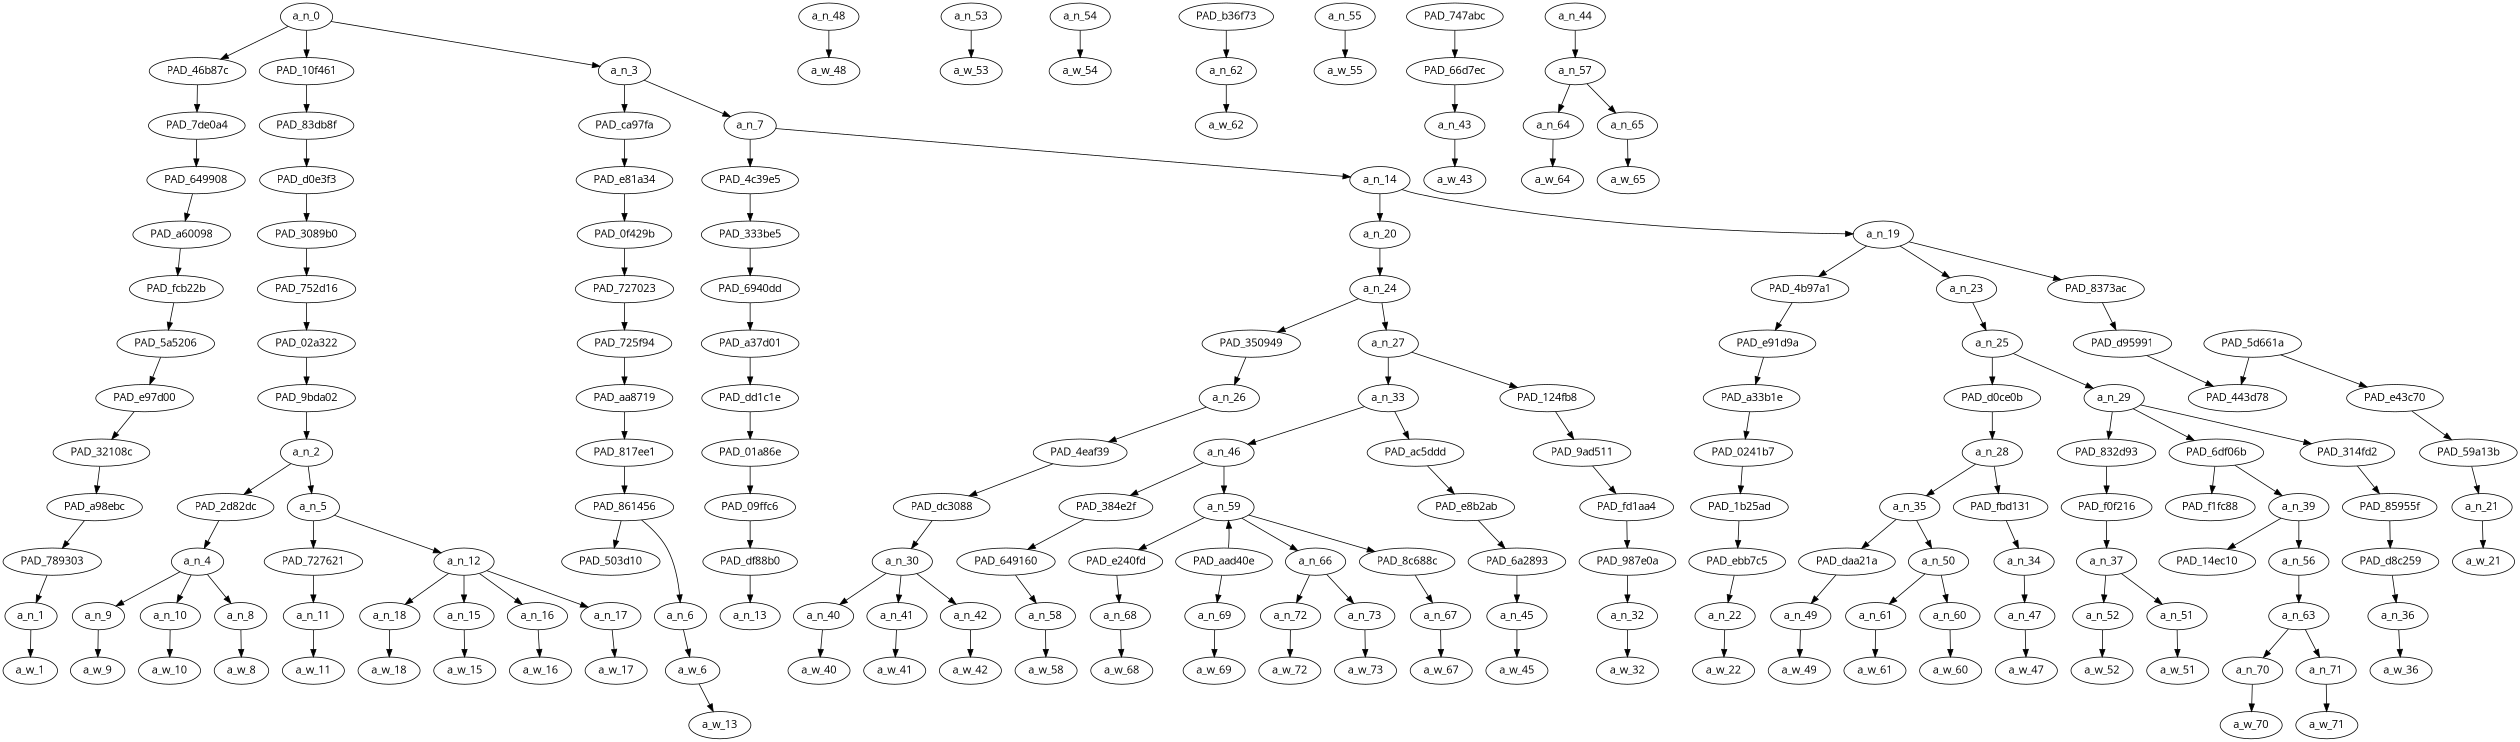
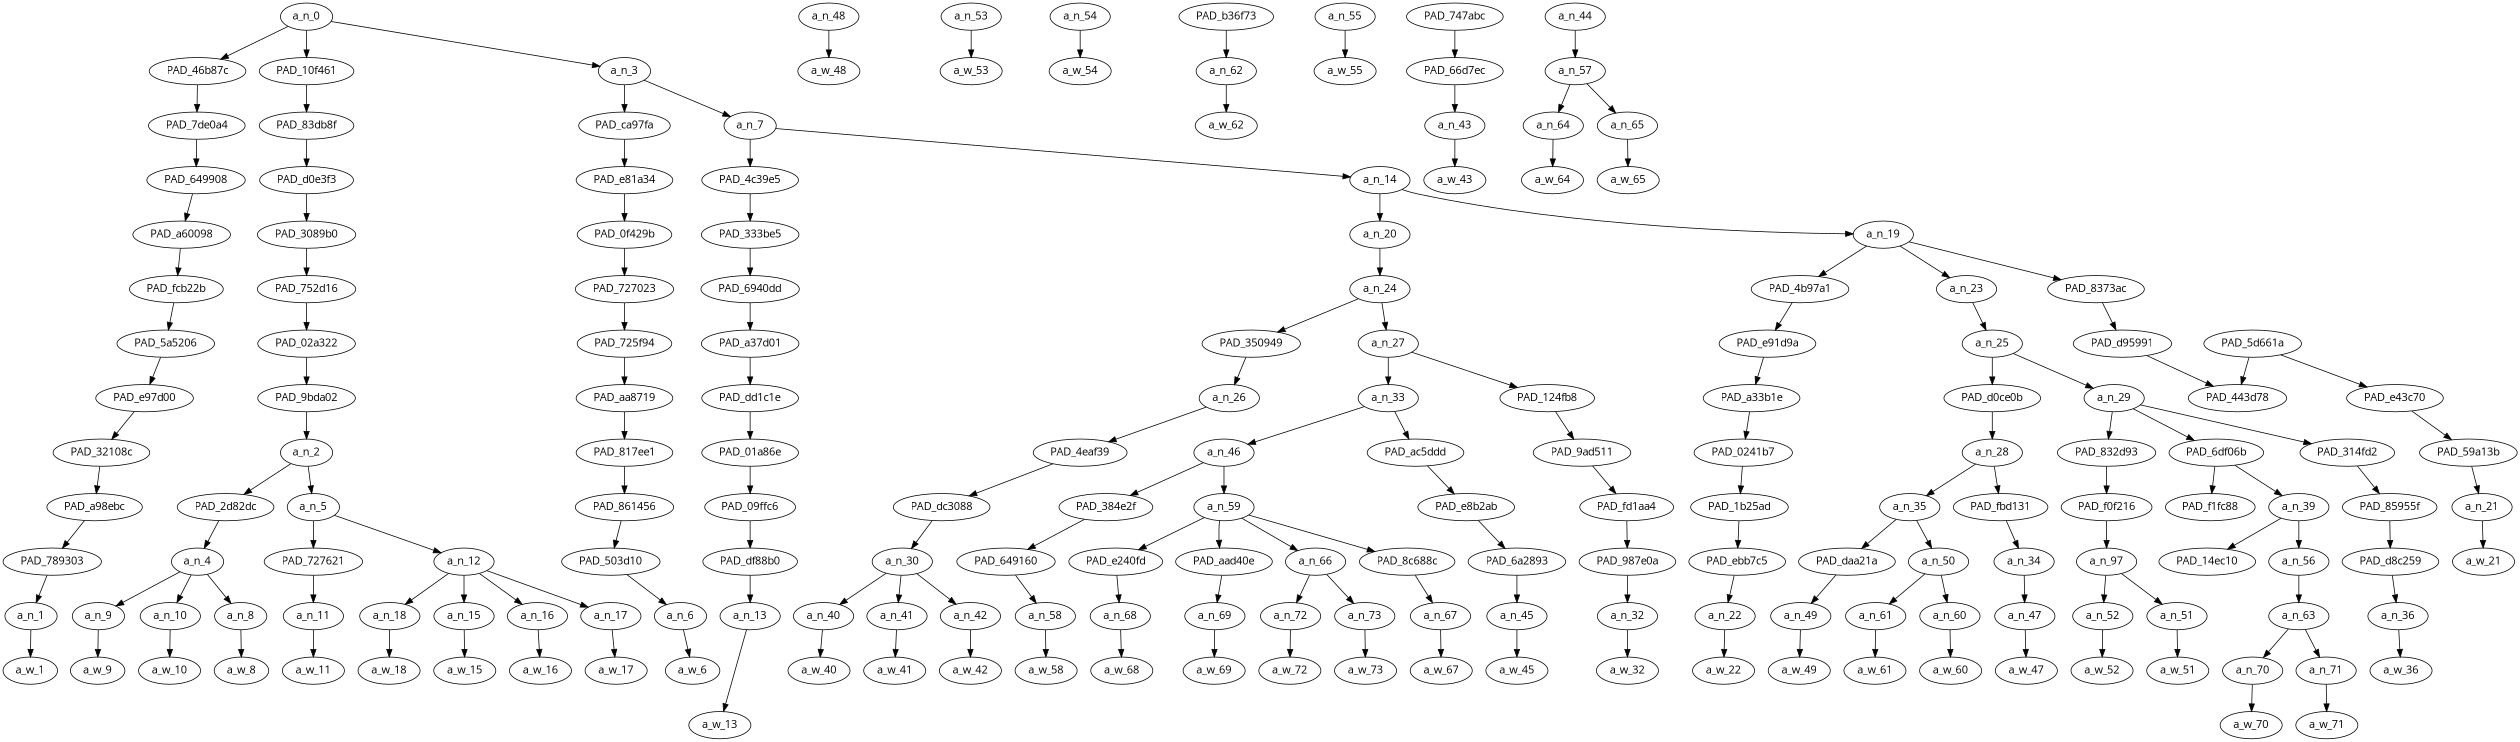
edge "PAD_aad40e" -> "a_n_59": reversed
edge "PAD_861456" -> "a_n_6": now "PAD_503d10" -> "a_n_6"
node "a_n_37": label "a_n_37" -> "a_n_97"
edge "a_w_6" -> "a_w_13": now "a_n_13" -> "a_w_13"
